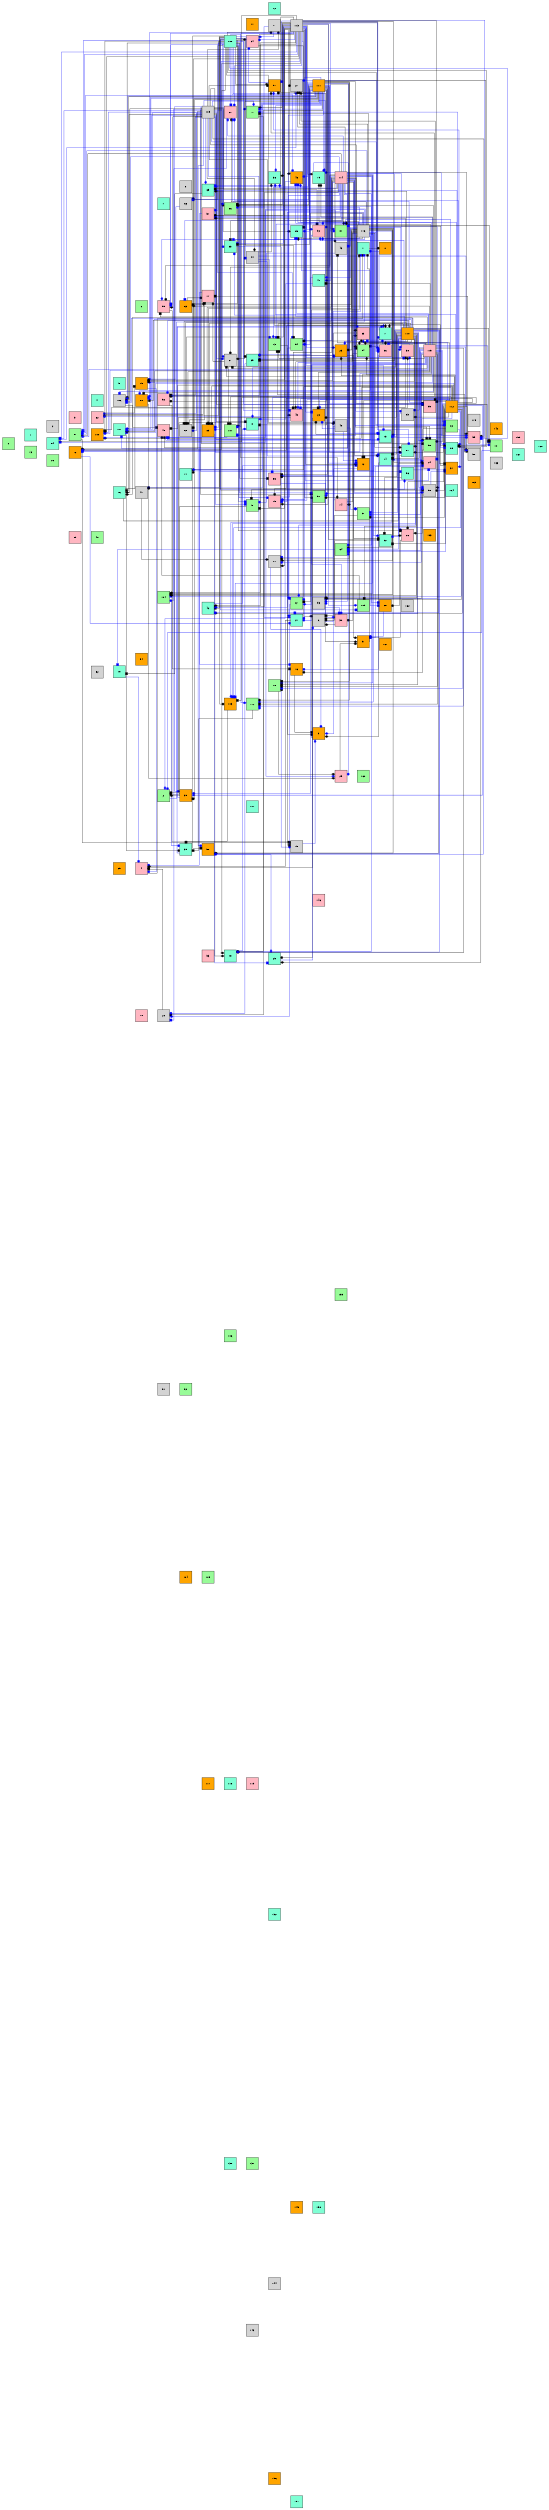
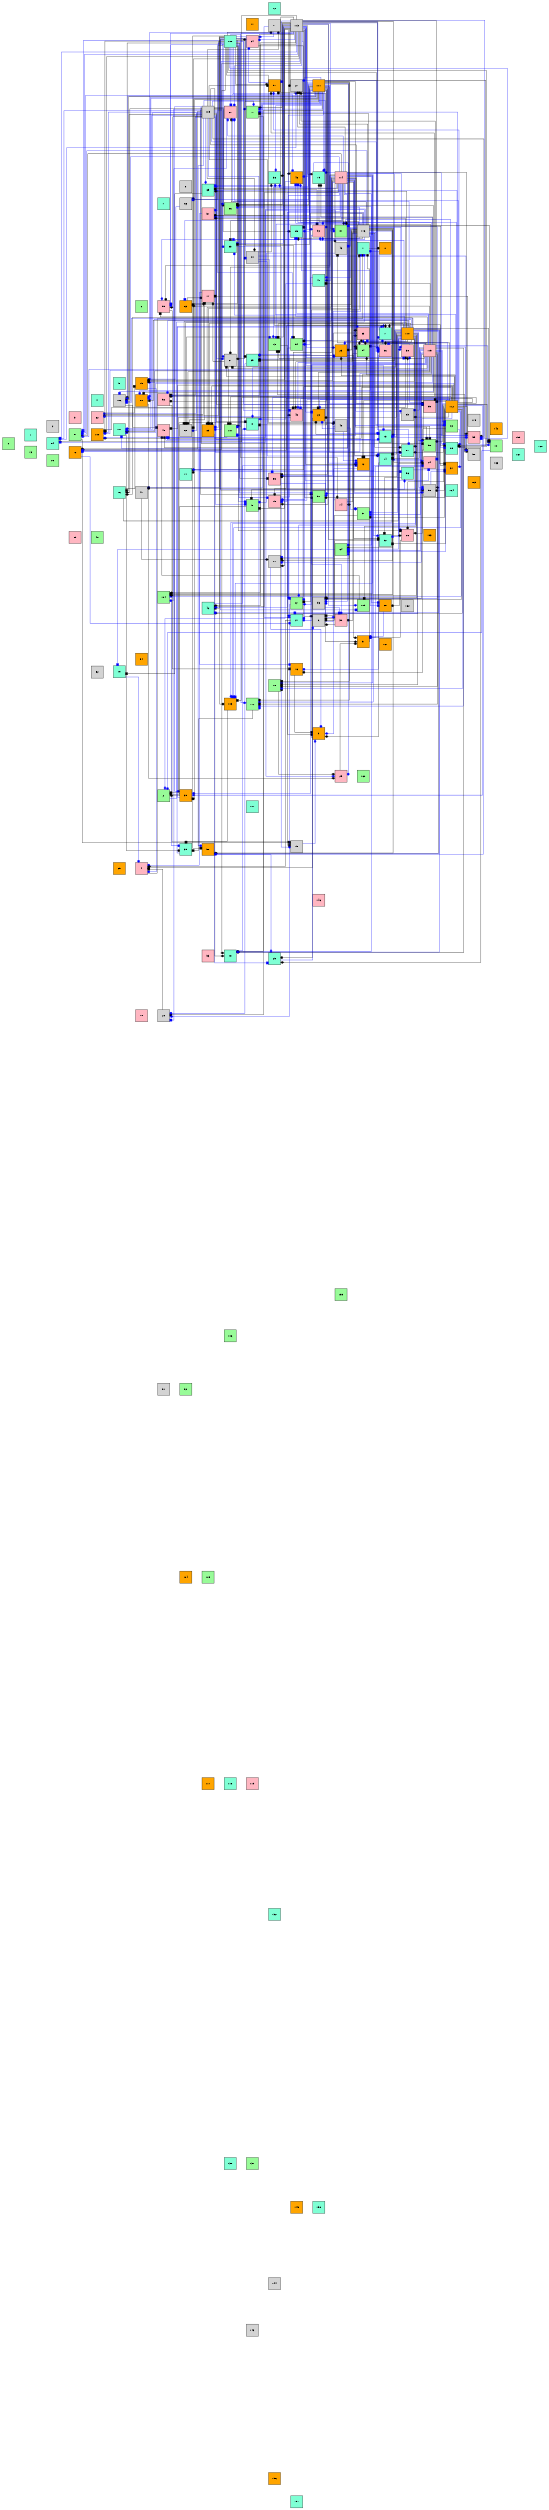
edge "44" -> "10": arrowhead dot -> diamond
